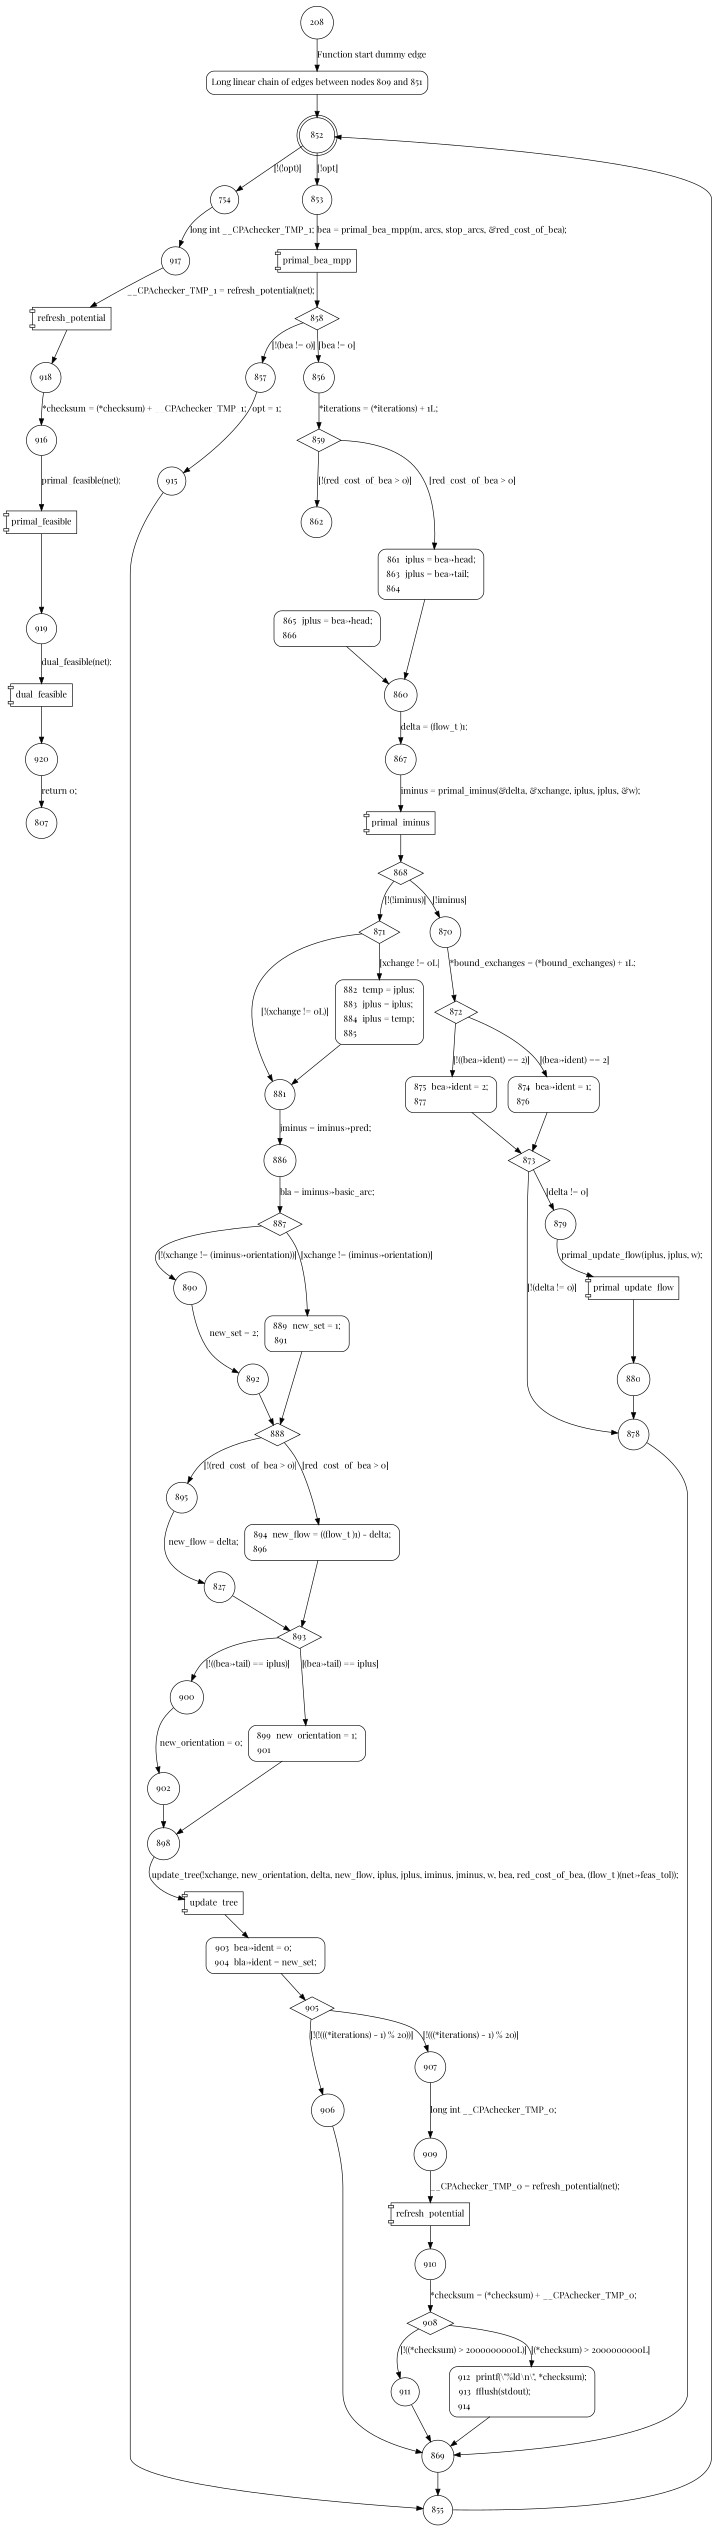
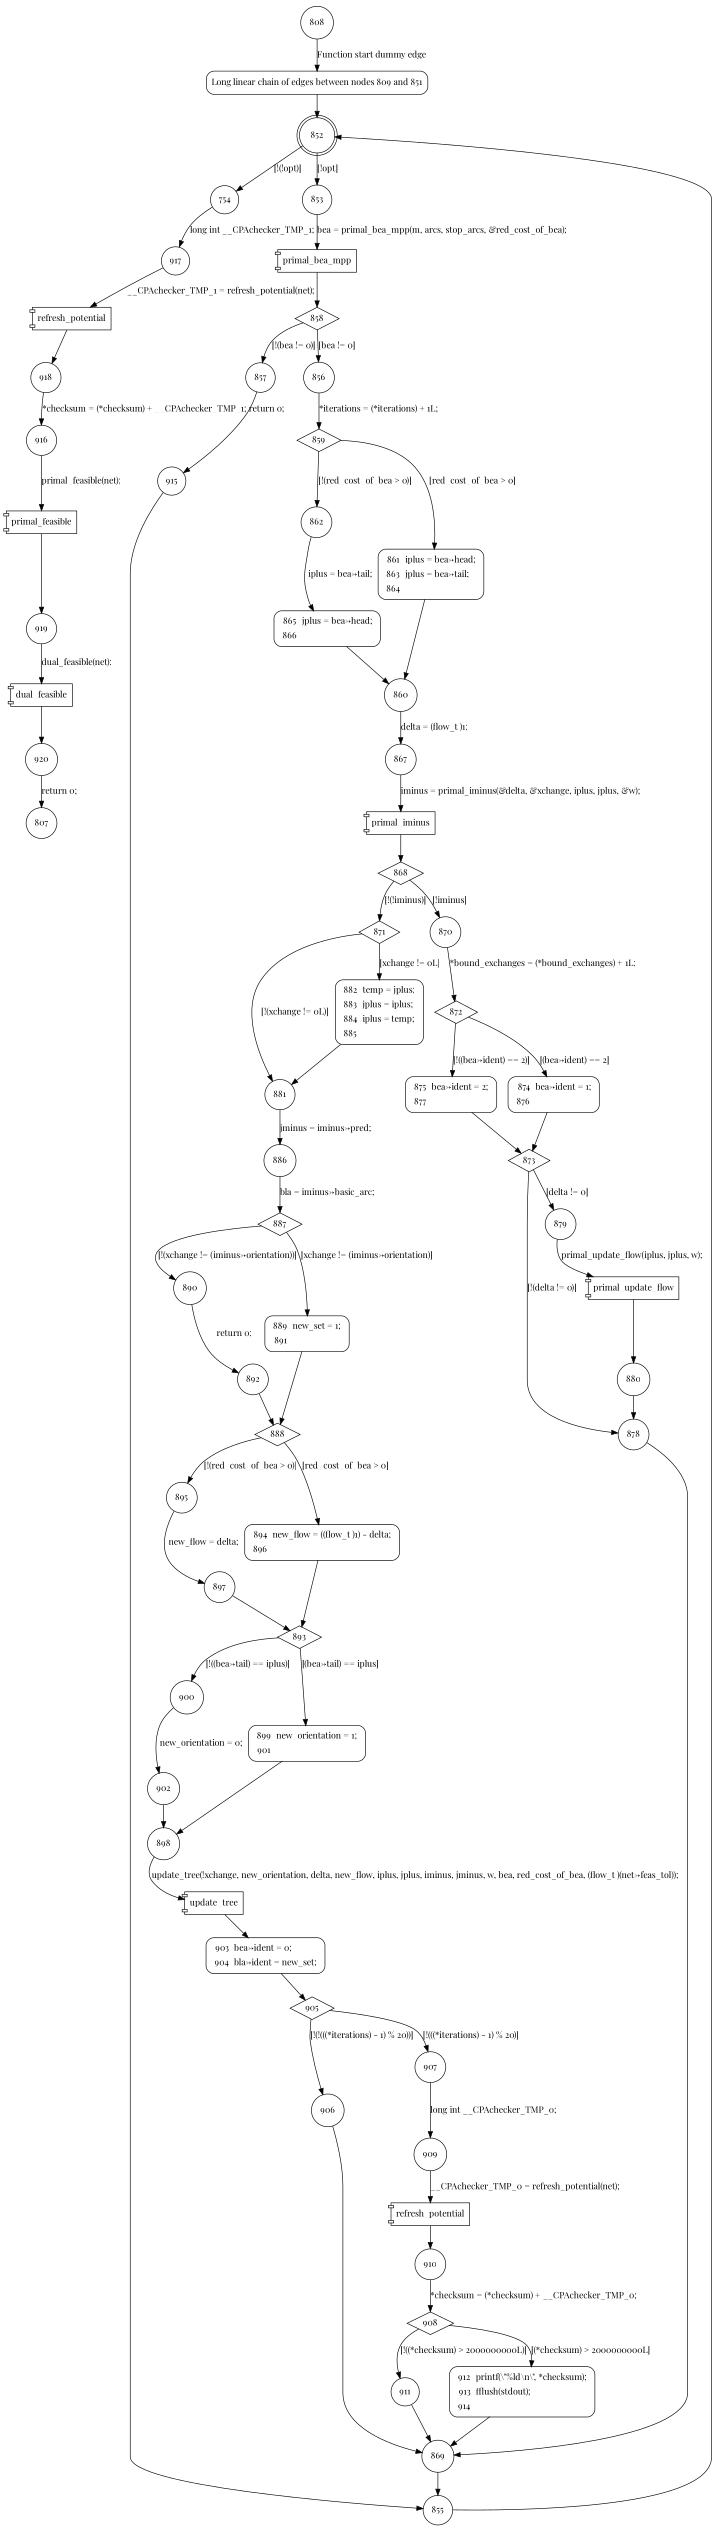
node "208": label "208" -> "808"
edge "857" -> "915": label "opt = 1;" -> "return 0;"
edge "862" -> "865": added, label "iplus = bea->tail;"
edge "890" -> "892": label "new_set = 2;" -> "return 0;"
node "827": label "827" -> "897"
